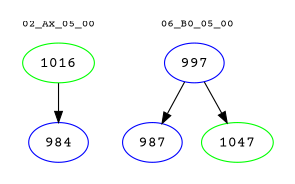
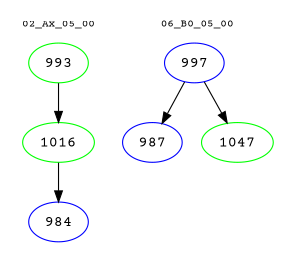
node "993": added
